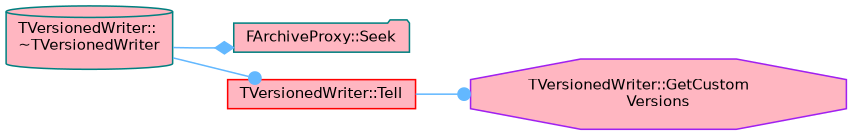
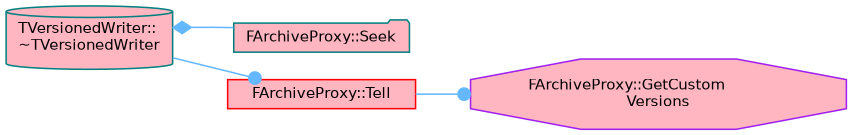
edge "TVersionedWriter:: ~TVersionedWriter" -> "FArchiveProxy::Seek": reversed
node "TVersionedWriter::Tell": label "TVersionedWriter::Tell" -> "FArchiveProxy::Tell"
node "TVersionedWriter::GetCustom Versions": label "TVersionedWriter::GetCustom Versions" -> "FArchiveProxy::GetCustom Versions"
